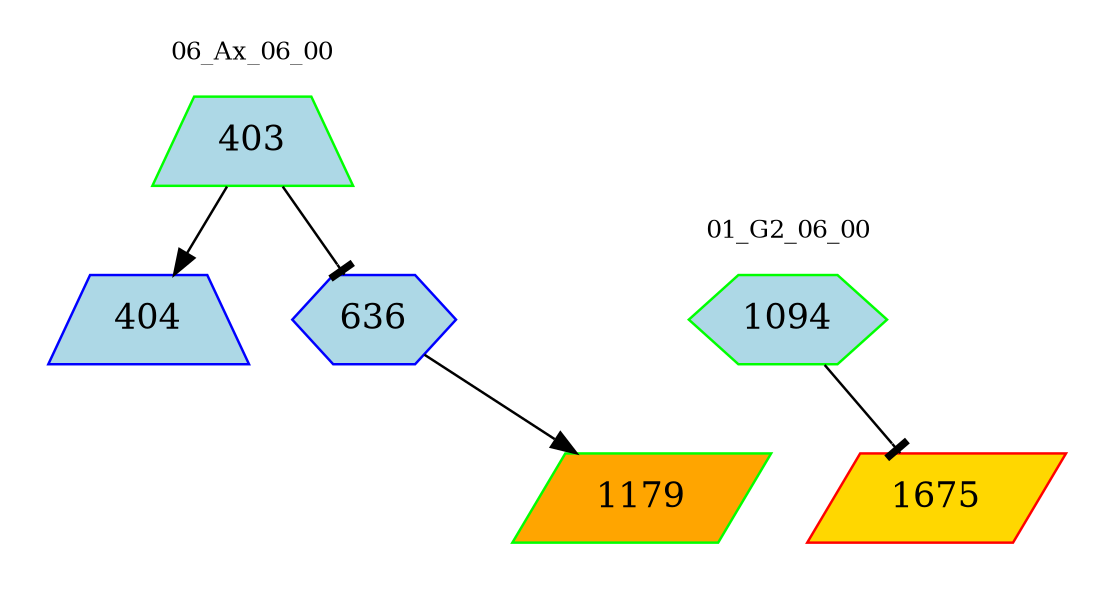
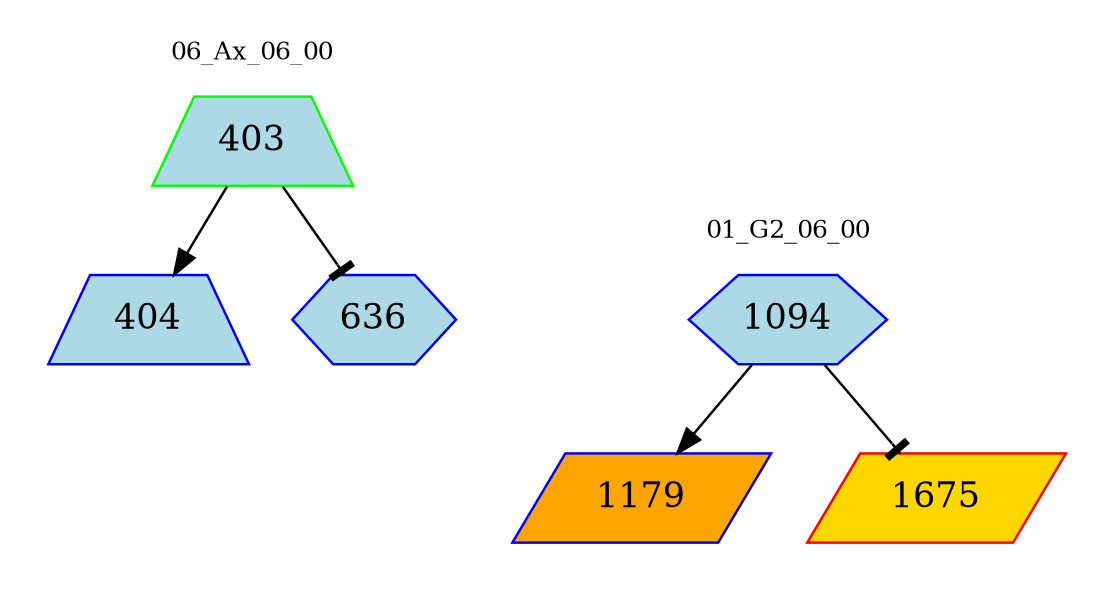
node "1094": color green -> blue
edge "636" -> "1179": now "1094" -> "1179"
node "1179": color green -> blue
